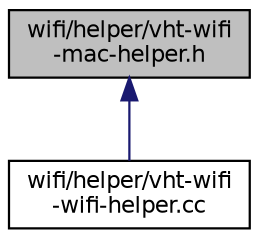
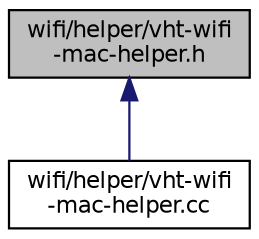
node "wifi/helper/vht-wifi -wifi-helper.cc": label "wifi/helper/vht-wifi -wifi-helper.cc" -> "wifi/helper/vht-wifi -mac-helper.cc"
